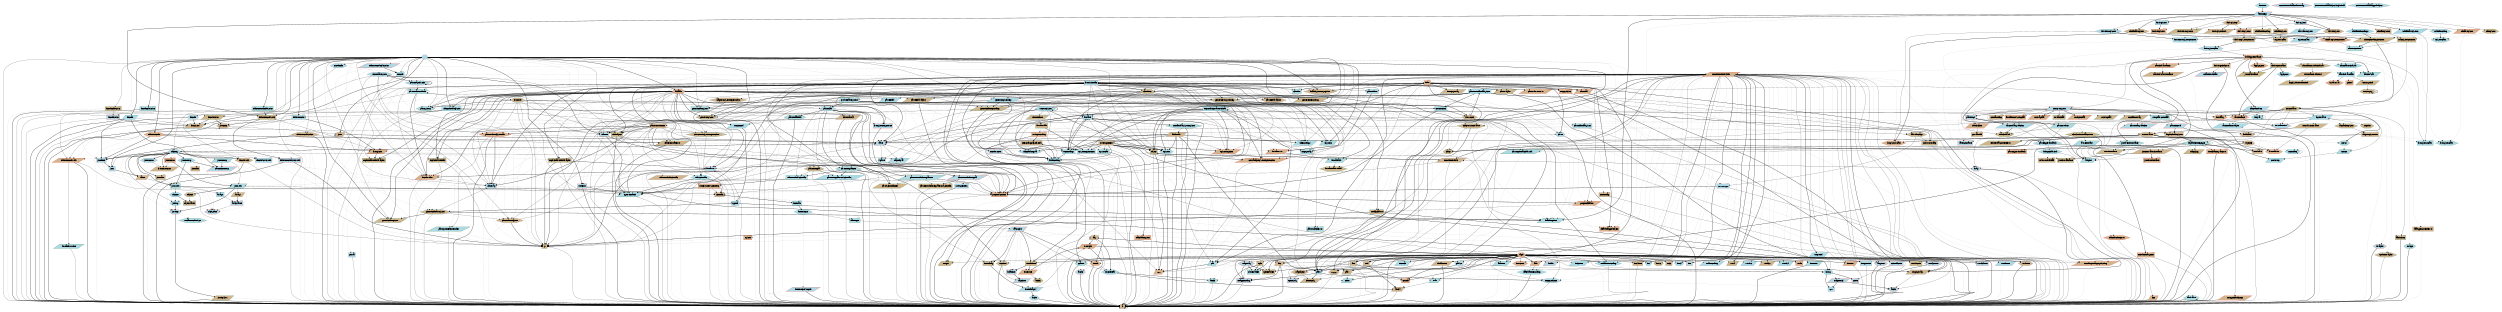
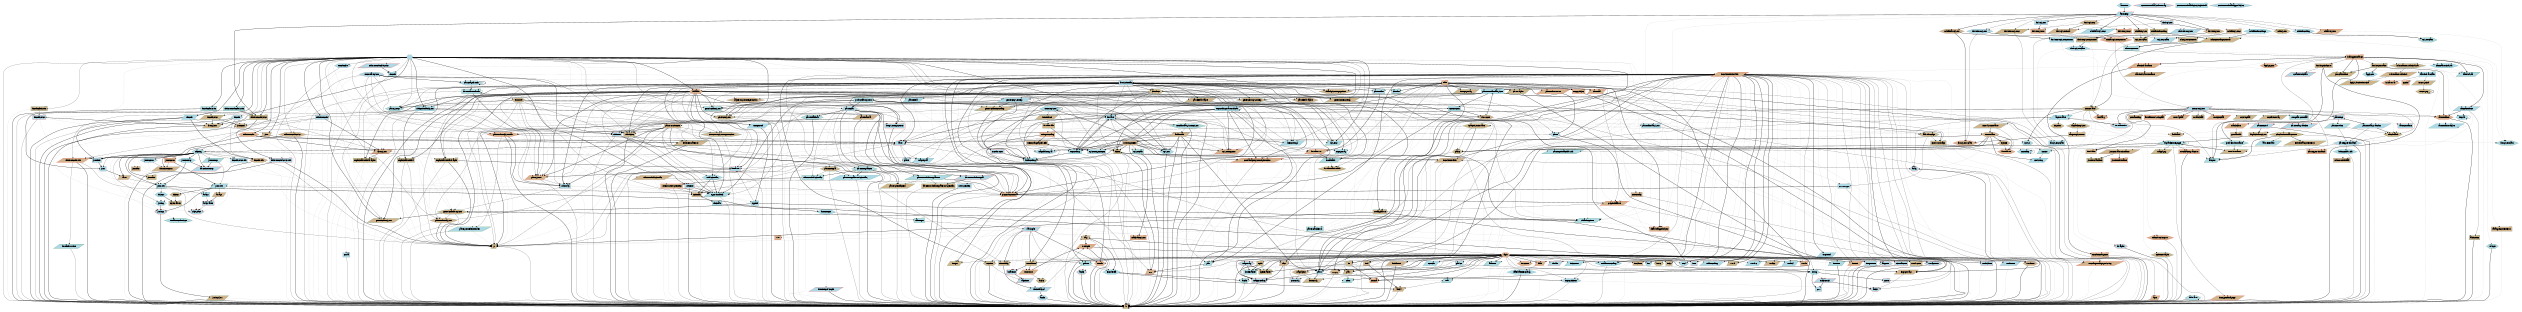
edge "aesonExp" -> "defaultOptions": style bold -> dotted
edge "matchFailed" -> "valueConName": reversed
node "decodeWith1": label "decodeWith1" -> "parseJSON1"
node "toJSON": label "toJSON" -> "run"
